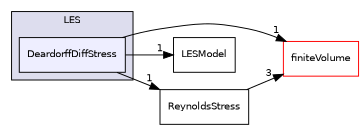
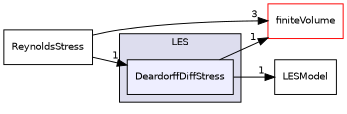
edge "DeardorffDiffStress" -> "ReynoldsStress": reversed
